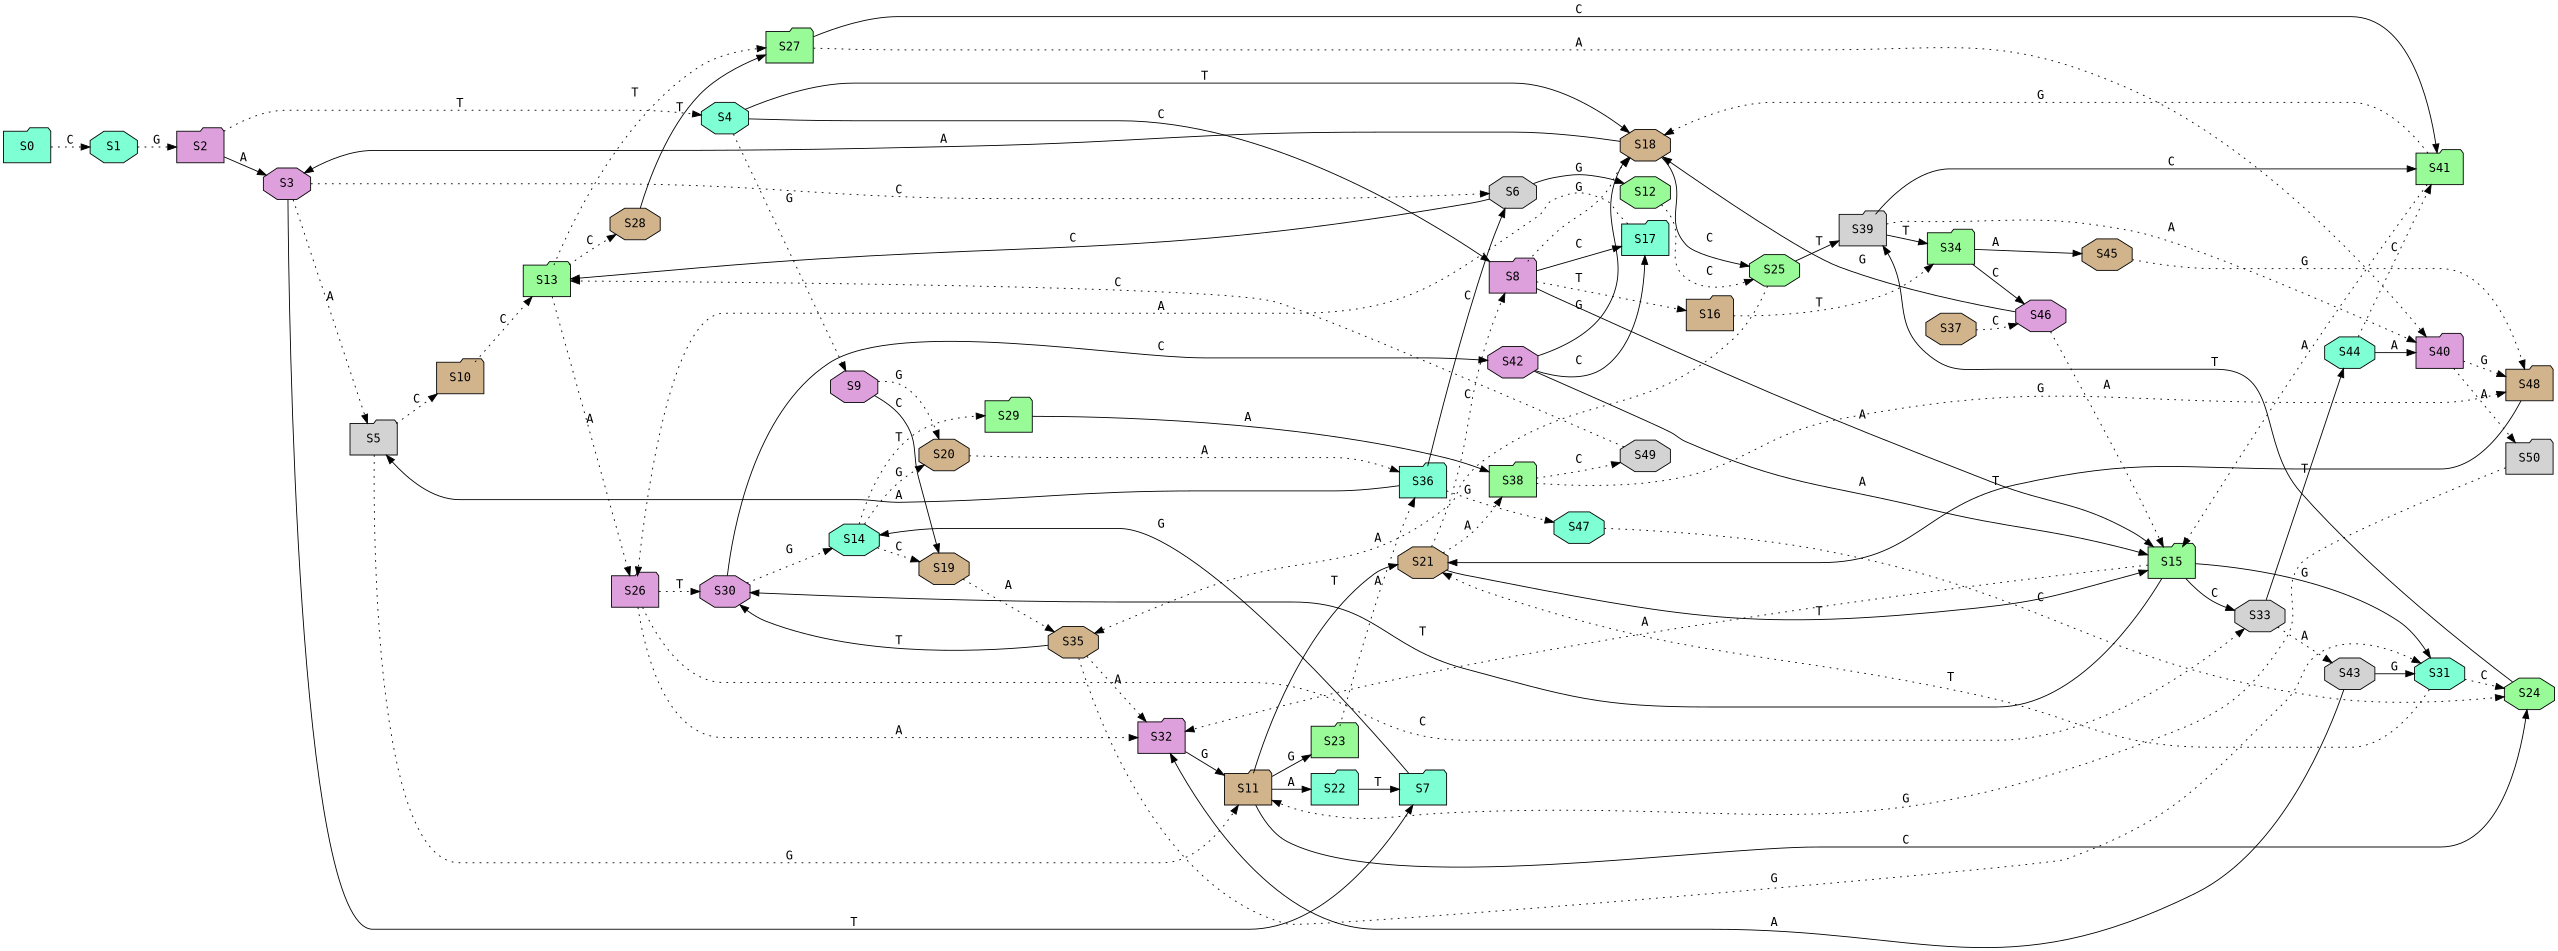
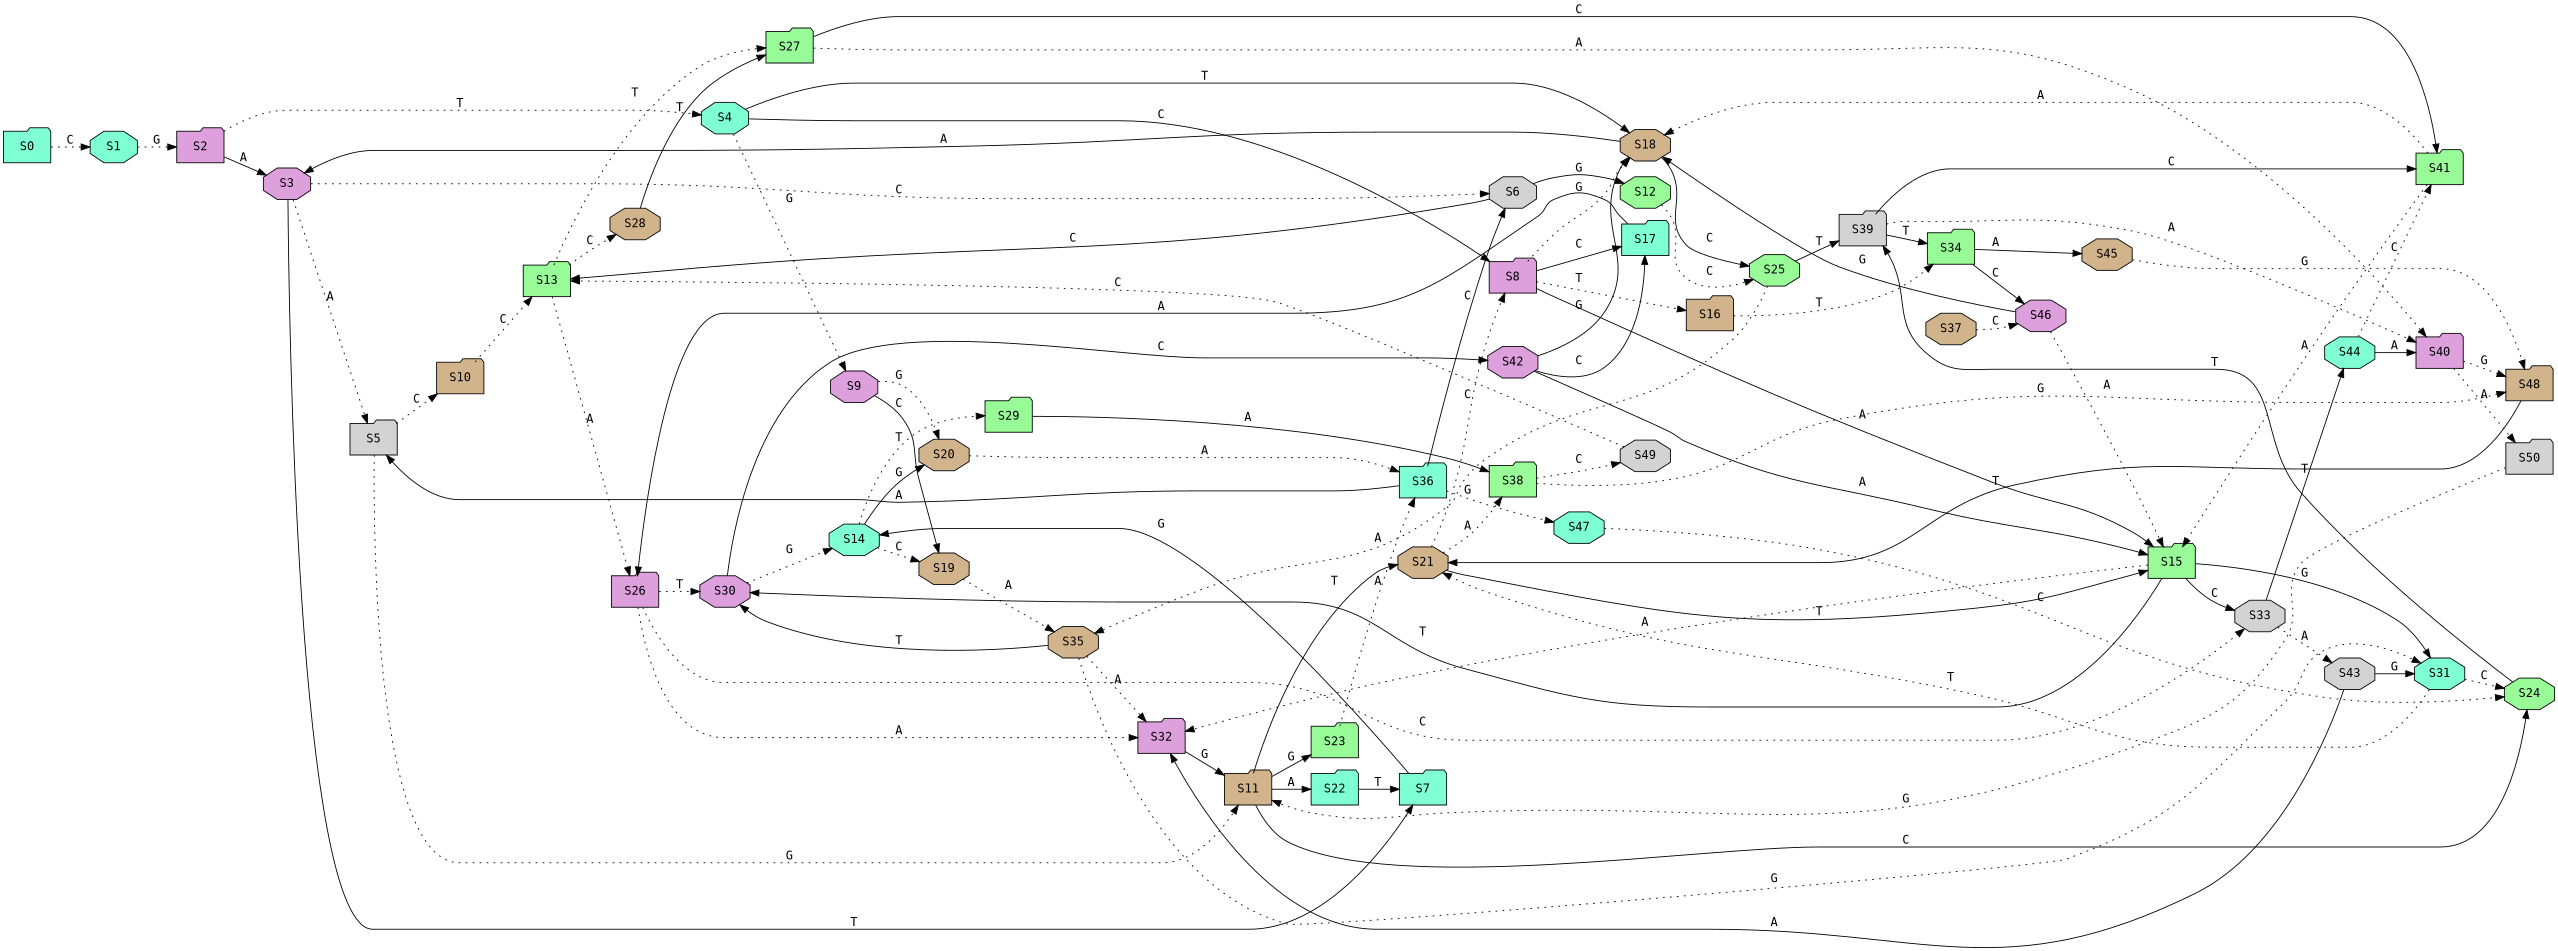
edge "S41" -> "S18": label "G" -> "A"
edge "S17" -> "S26": style dotted -> solid
edge "S14" -> "S20": style dotted -> solid
